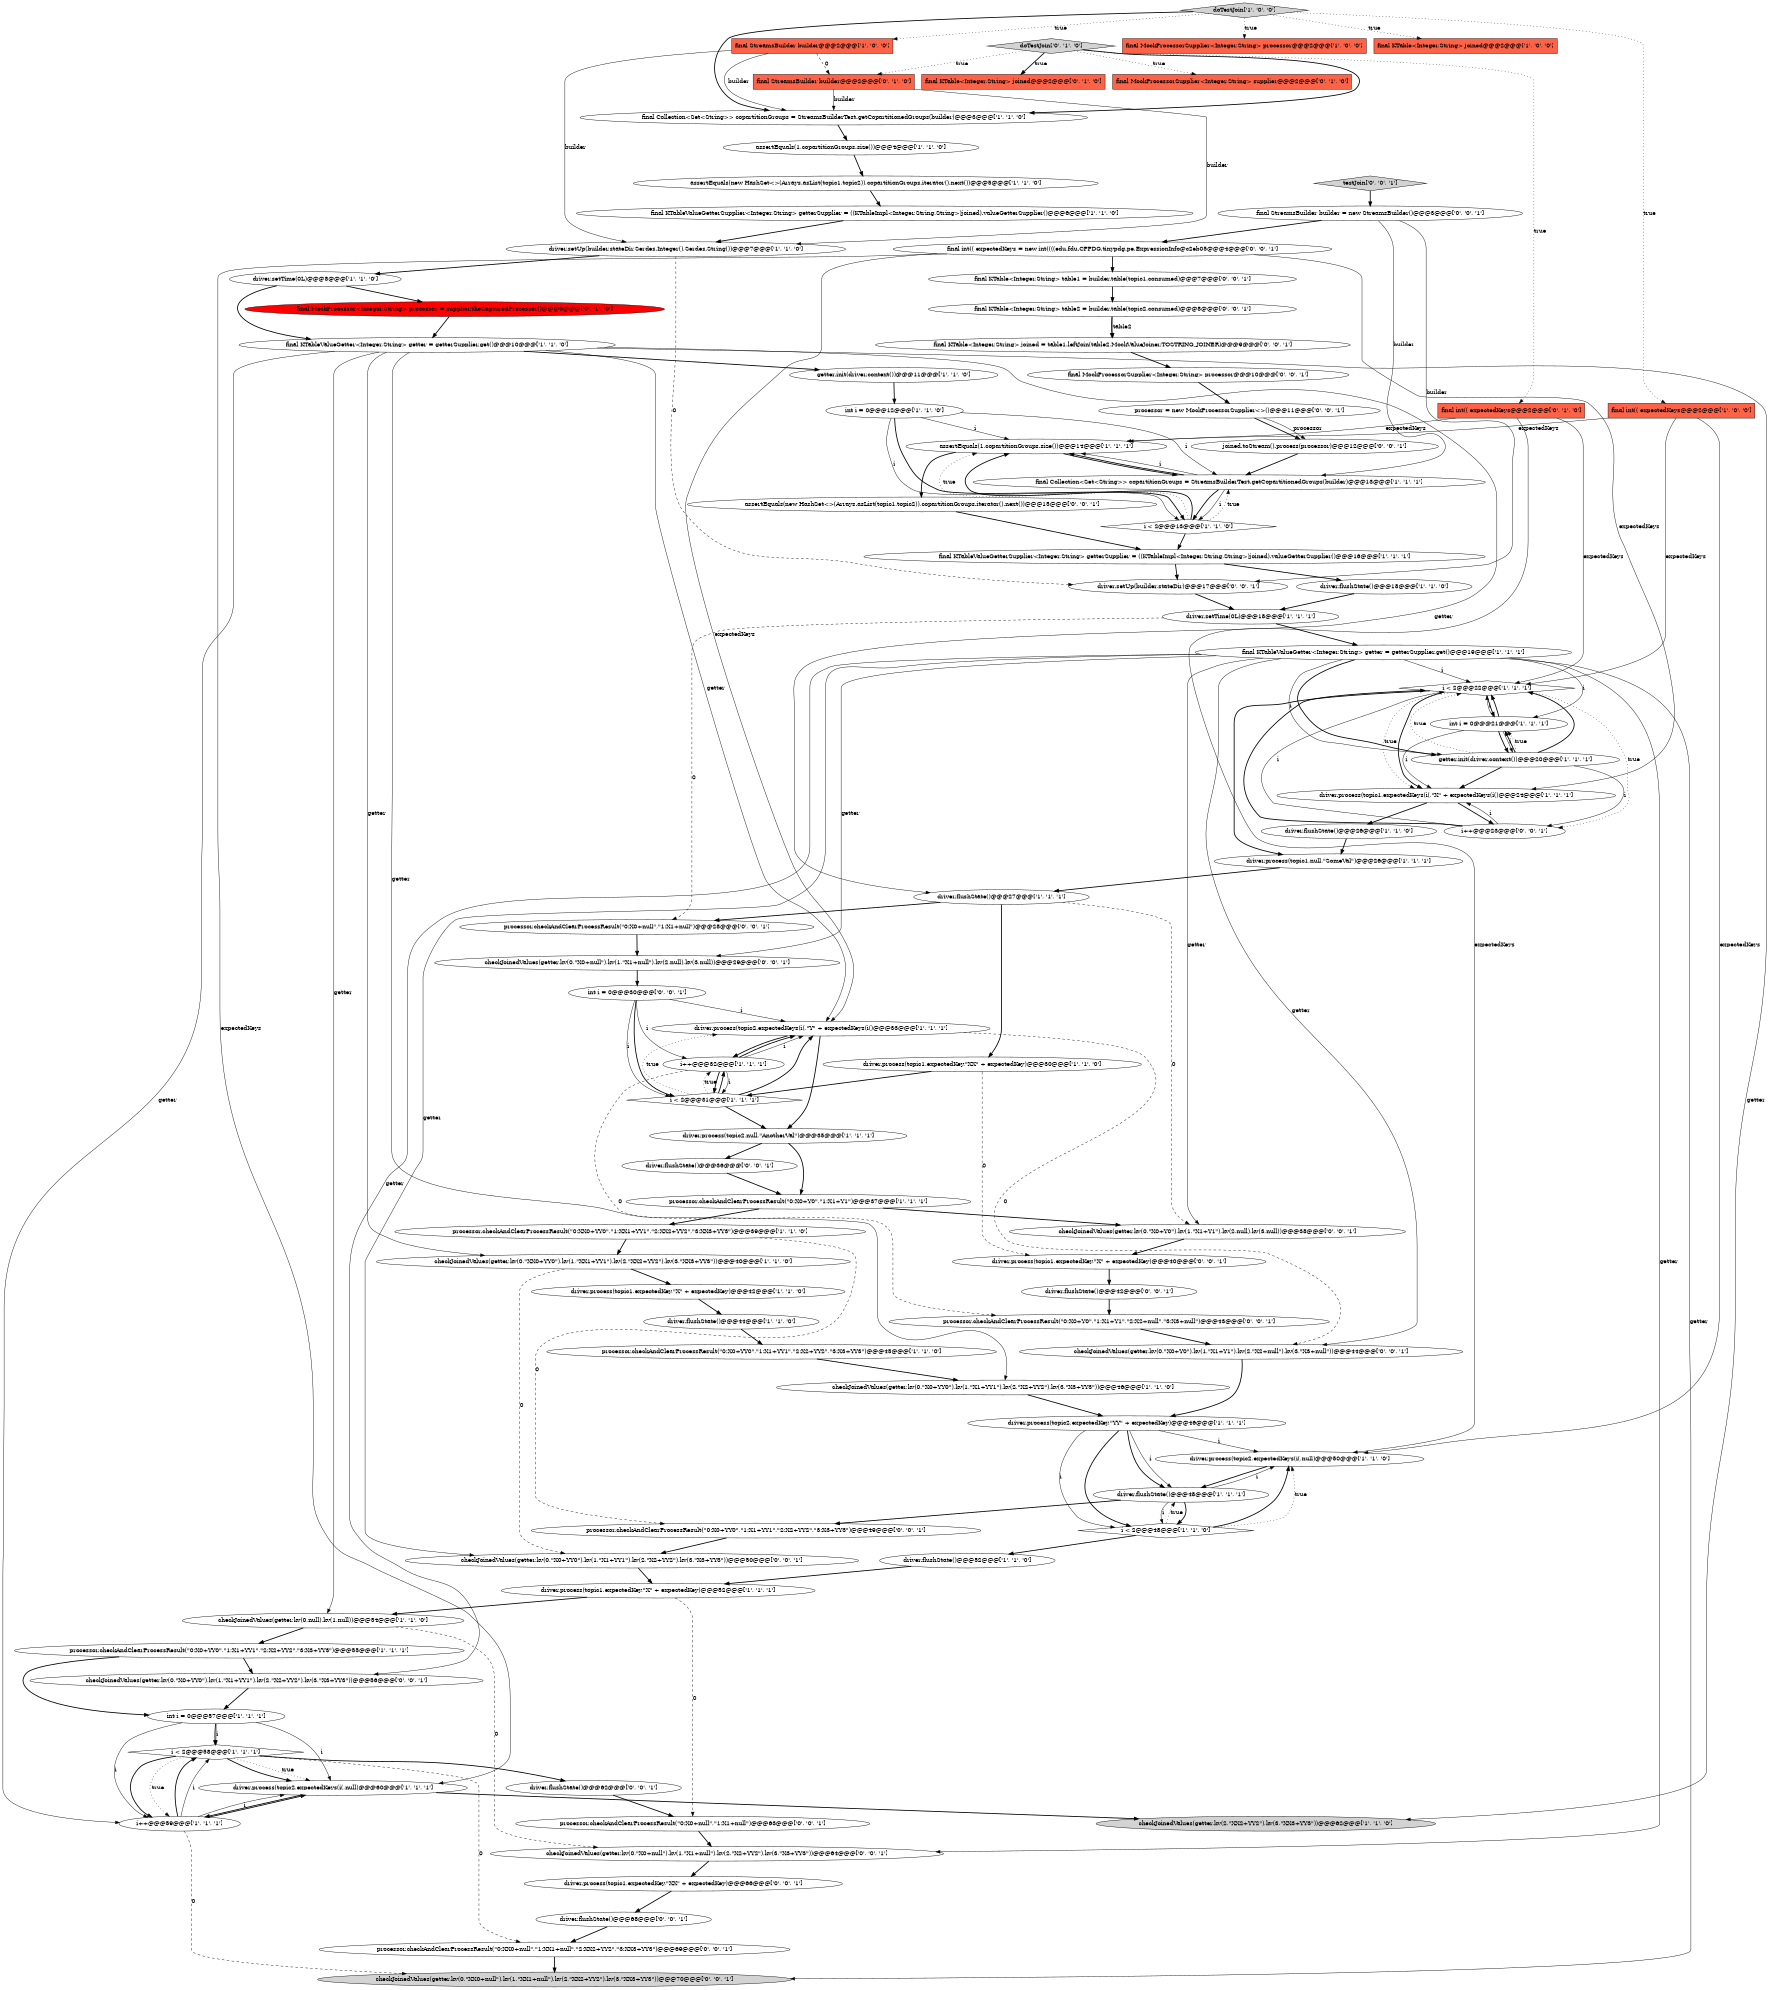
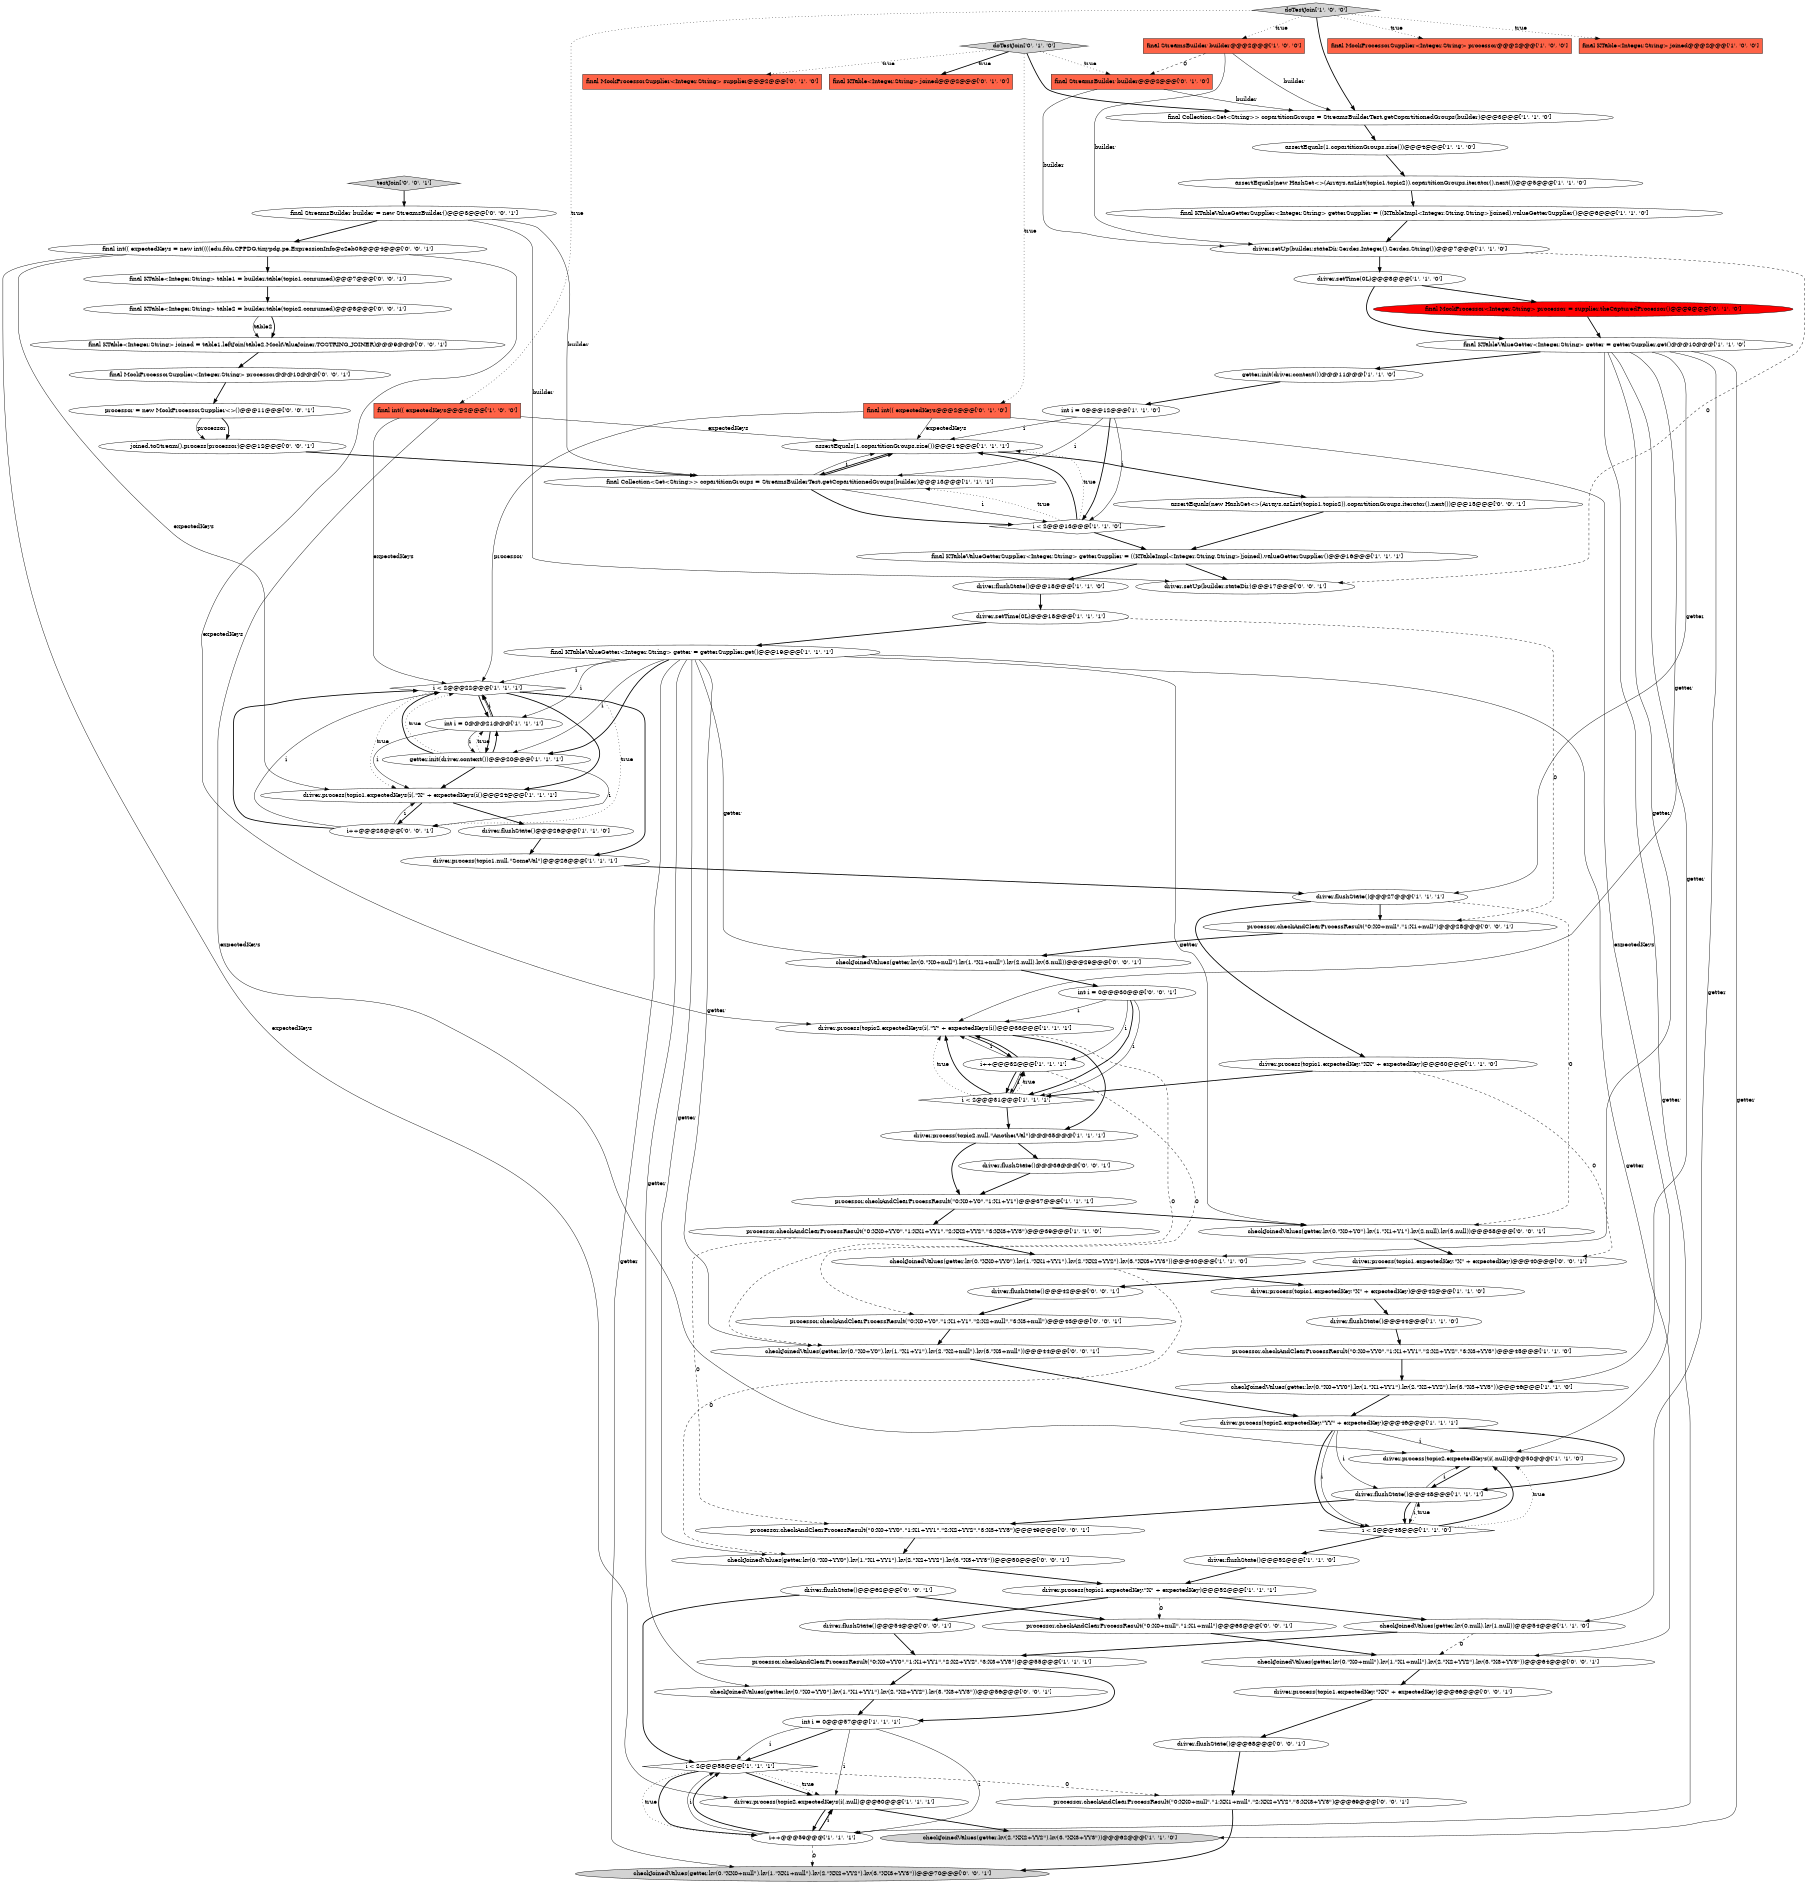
edge "final int(( expectedKeys@@@2@@@['0', '1', '0']" -> "i < 2@@@22@@@['1', '1', '1']": label "expectedKeys" -> "processor"
edge "driver.setUp(builder,stateDir)@@@17@@@['0', '0', '1']" -> "driver.setTime(0L)@@@18@@@['1', '1', '1']": removed
node "driver.flushState()@@@54@@@['0', '0', '1']": added
edge "i < 2@@@58@@@['1', '1', '1']" -> "driver.flushState()@@@62@@@['0', '0', '1']": reversed
